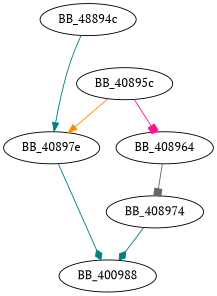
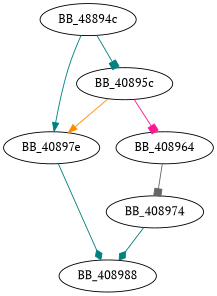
edge "BB_48894c" -> "BB_40895c": added
node "BB_400988": label "BB_400988" -> "BB_408988"
